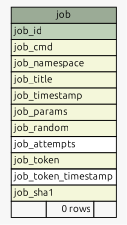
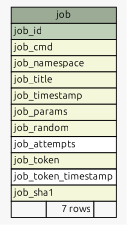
node "job": text "0 rows" -> "7 rows"
